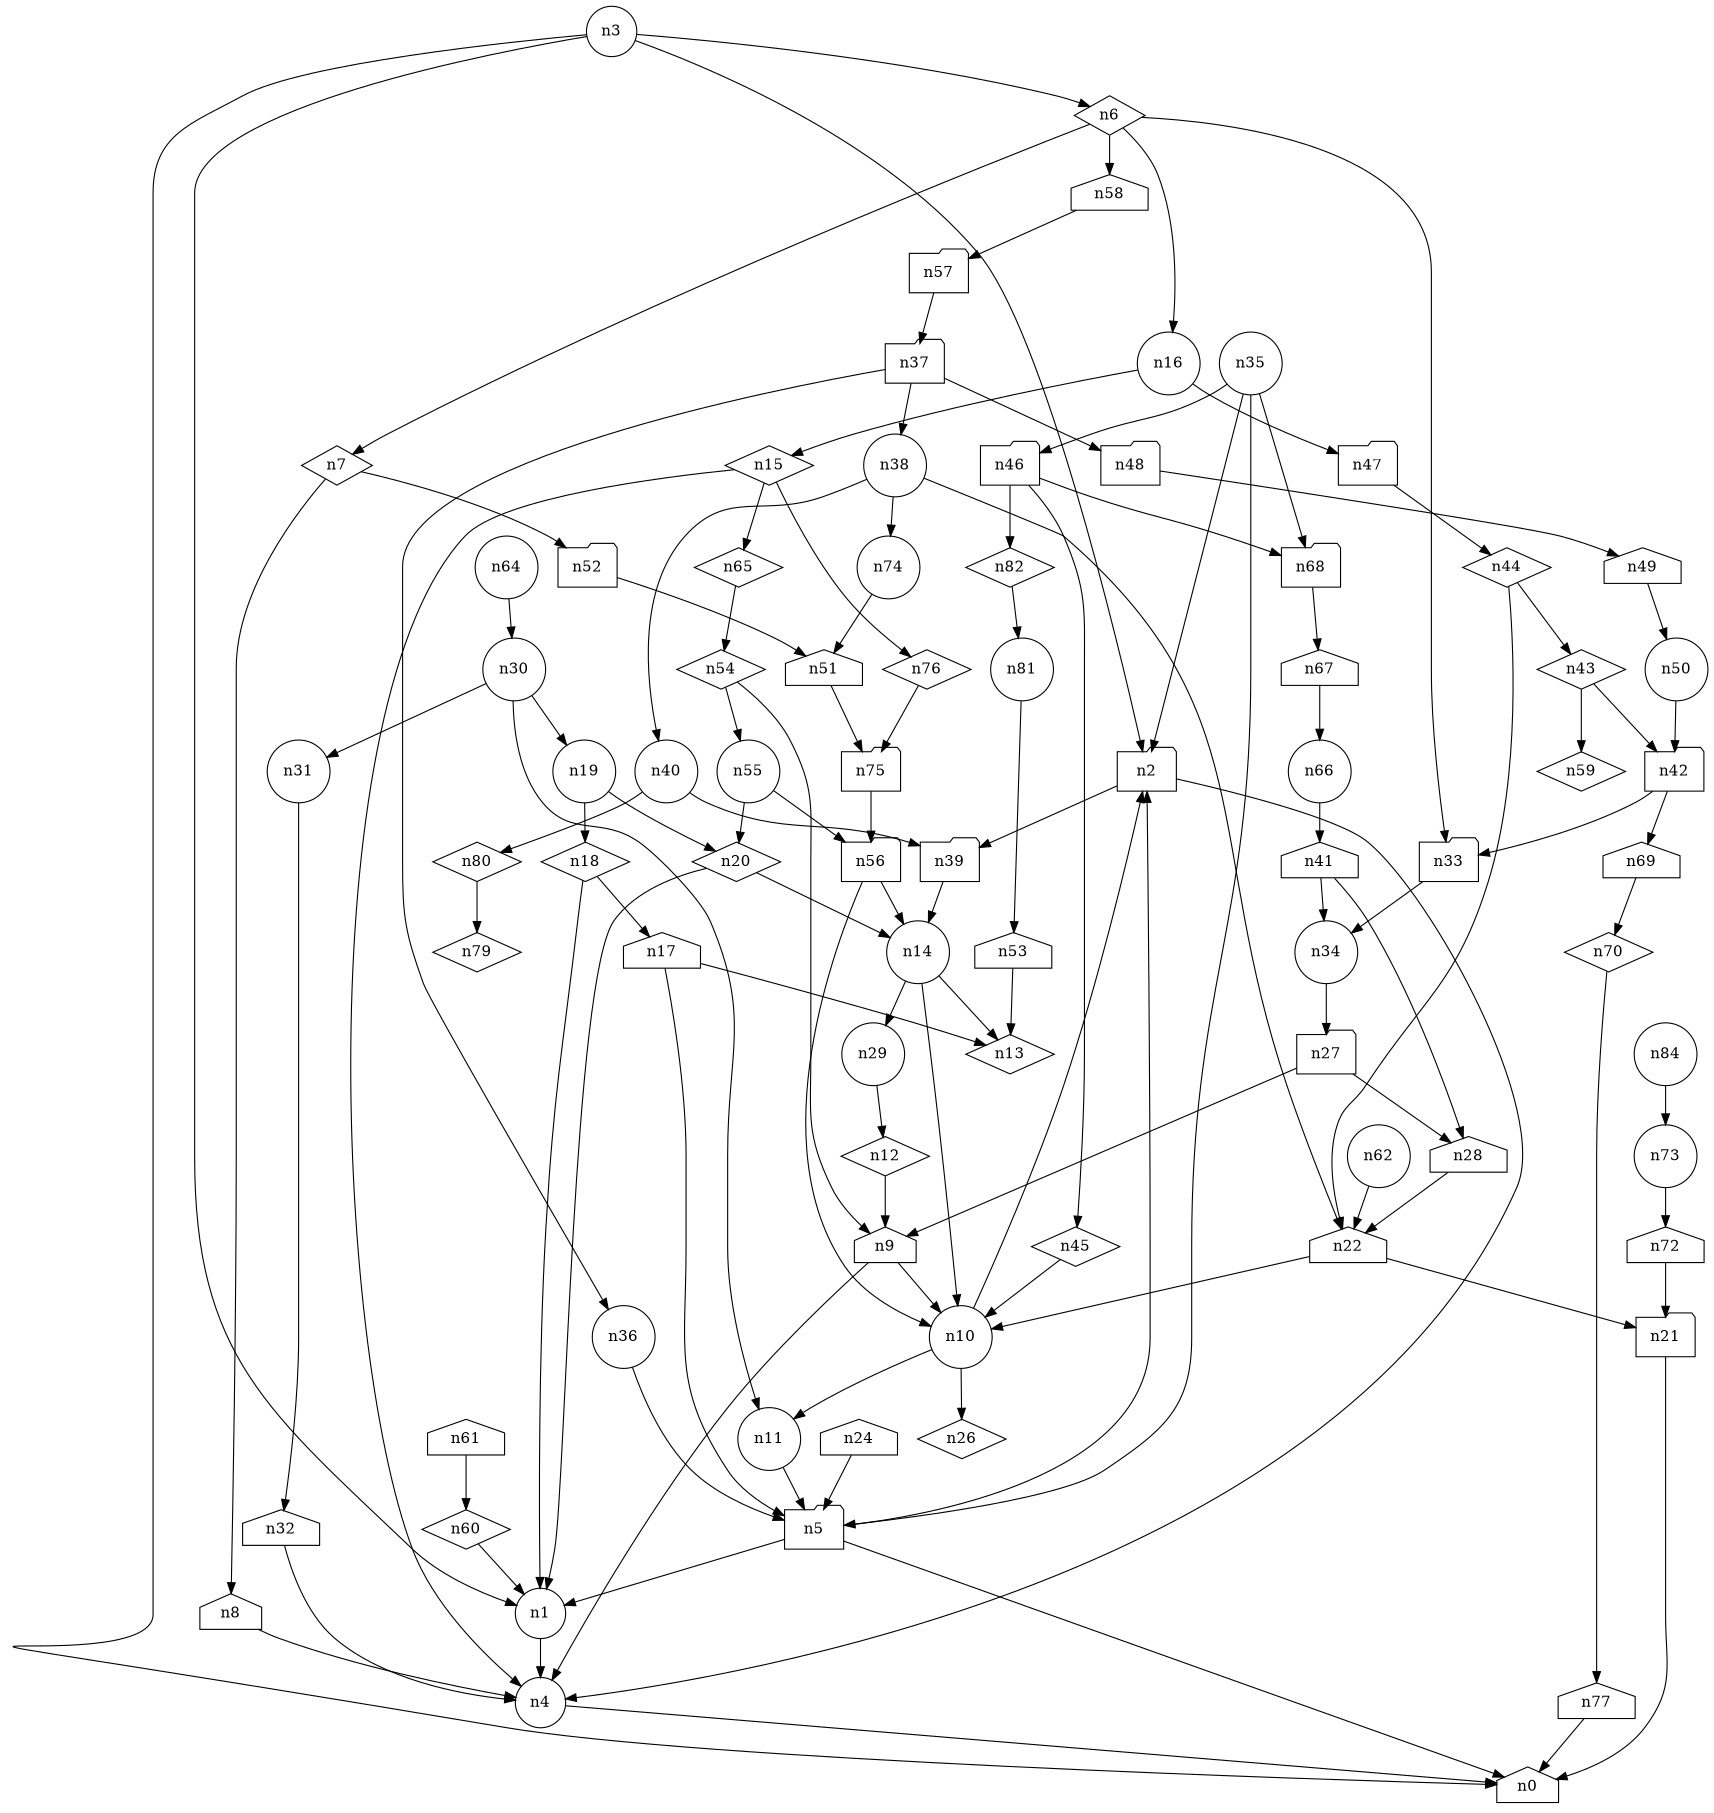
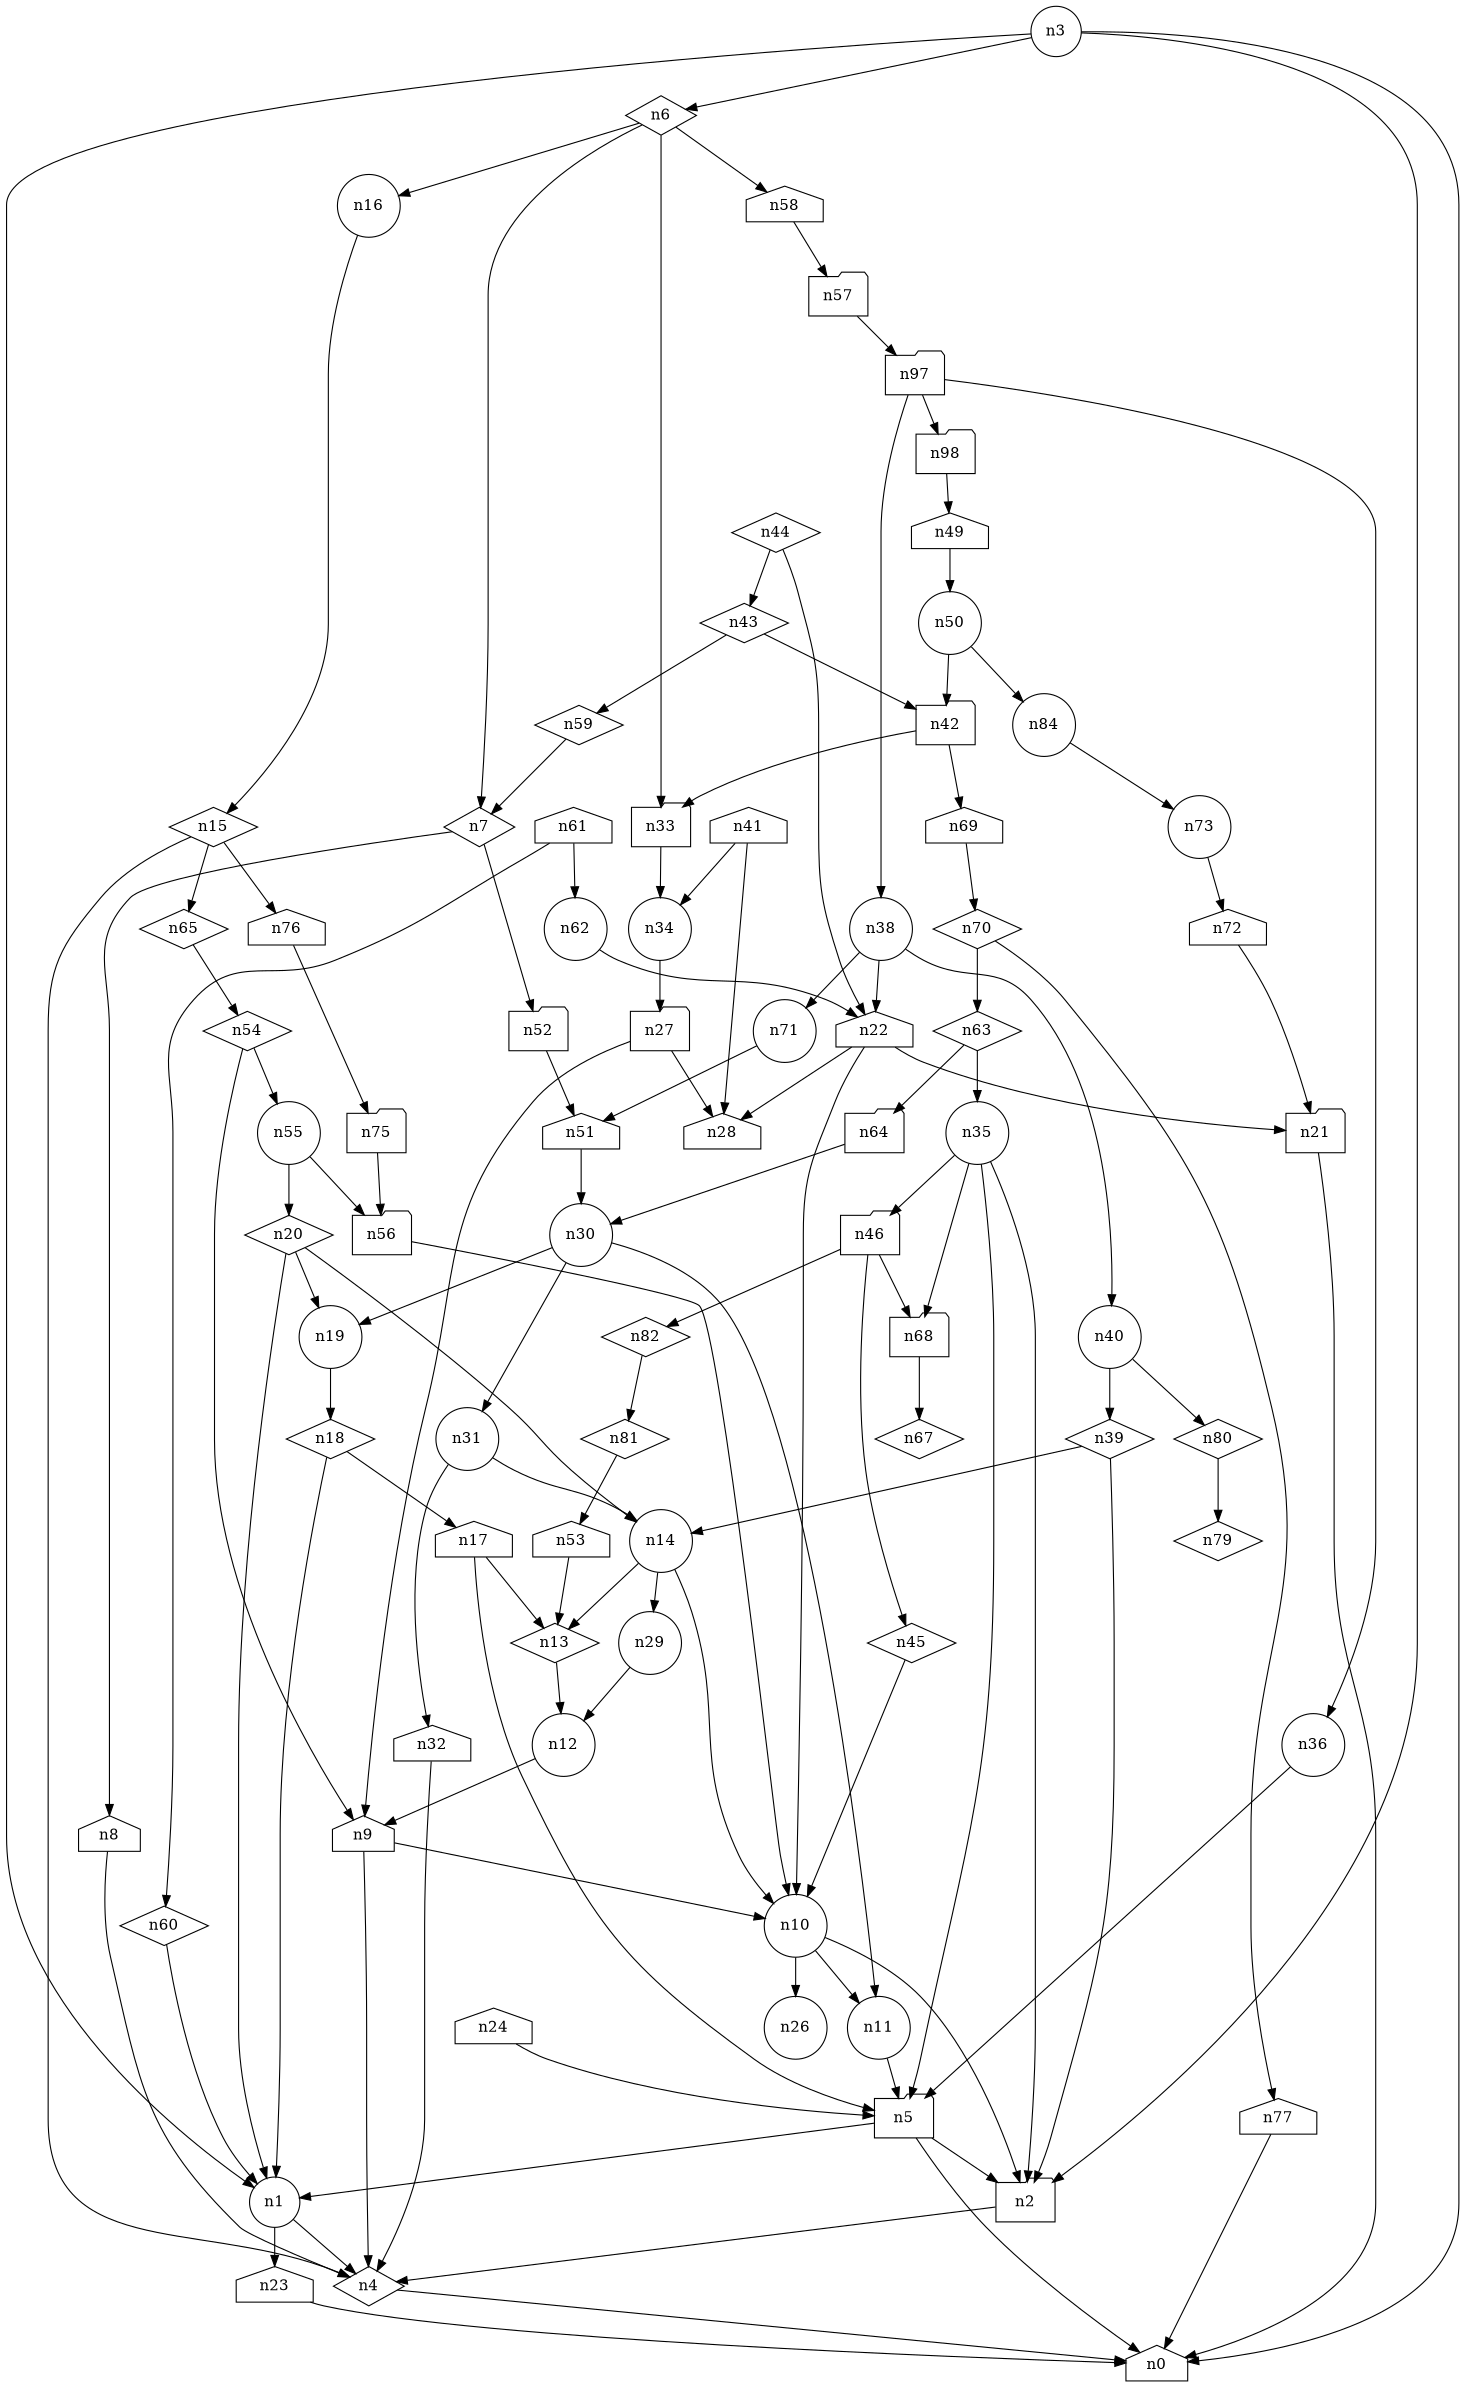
node "n37": label "n37" -> "n97"
node "n48": label "n48" -> "n98"
node "n47": removed
node "n64": shape circle -> folder
node "n74": label "n74" -> "n71"
node "n76": shape diamond -> house
node "n81": shape circle -> diamond
node "n67": shape house -> diamond
edge "n50" -> "n84": added
edge "n51" -> "n75": now "n51" -> "n30"
node "n66": removed
edge "n59" -> "n7": added
edge "n2" -> "n39": reversed
edge "n19" -> "n20": reversed
node "n39": shape folder -> diamond
edge "n61" -> "n62": added
edge "n56" -> "n14": now "n31" -> "n14"
node "n63": added
node "n12": shape diamond -> circle
edge "n28" -> "n22": reversed
node "n26": shape diamond -> circle
edge "n13" -> "n12": added
node "n4": shape circle -> diamond
node "n23": added
